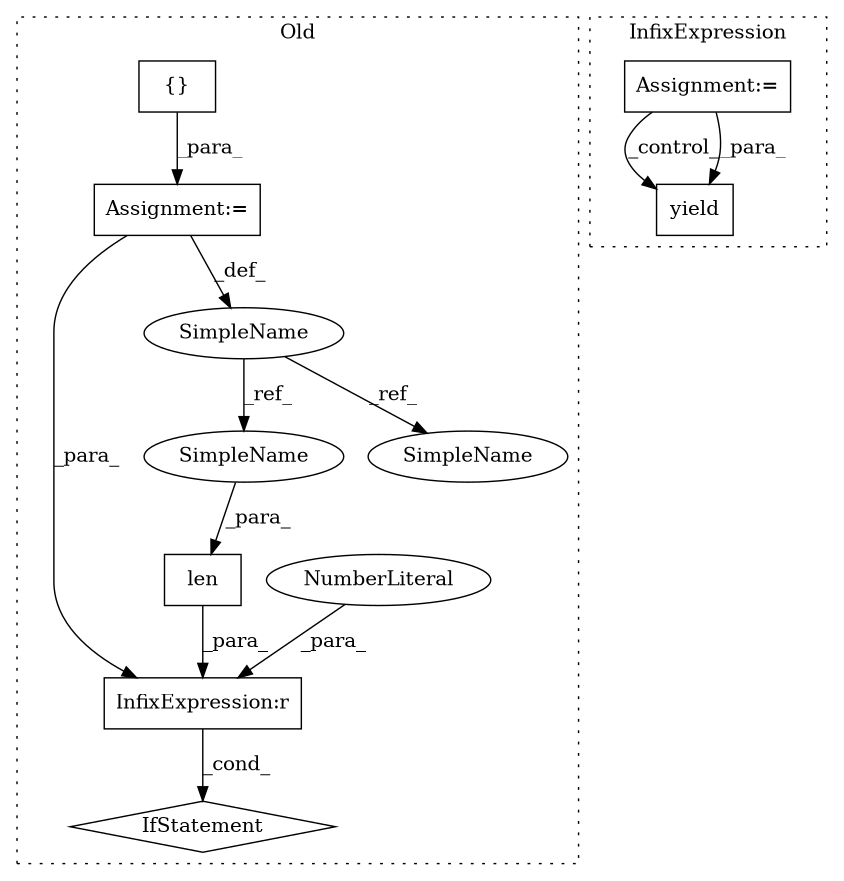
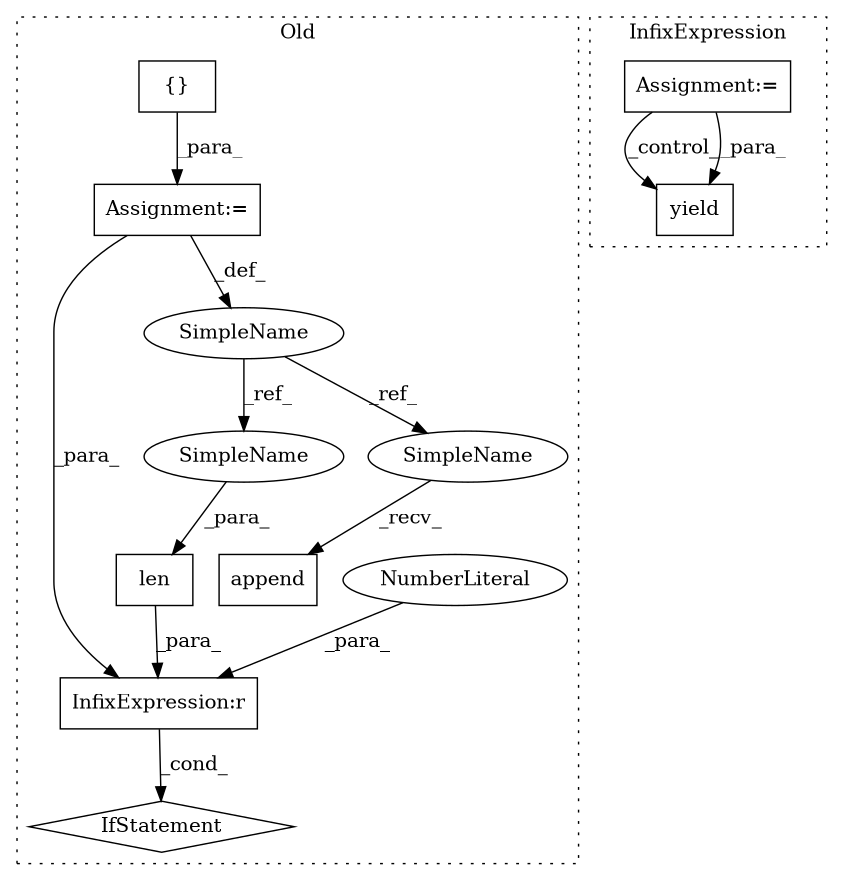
node "append": added
